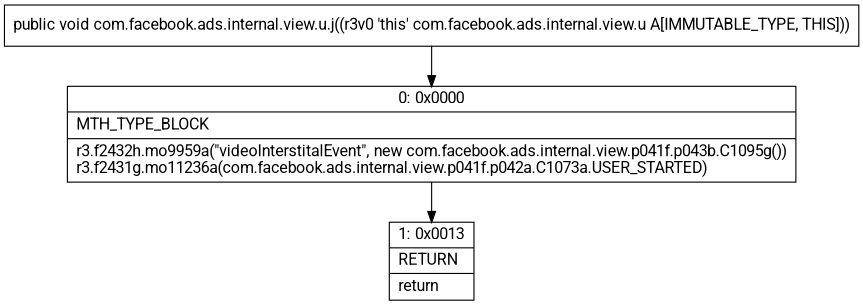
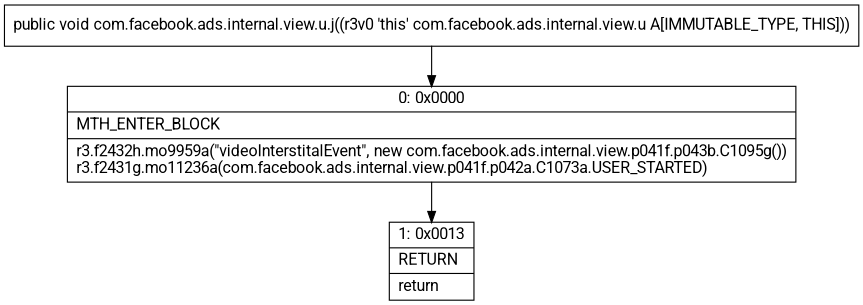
node "0: 0x0000": text "MTH_TYPE_BLOCK" -> "MTH_ENTER_BLOCK"
